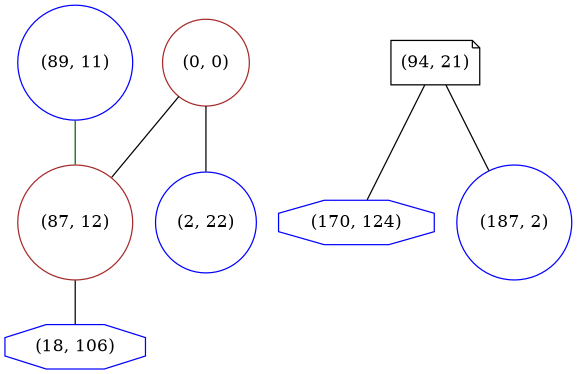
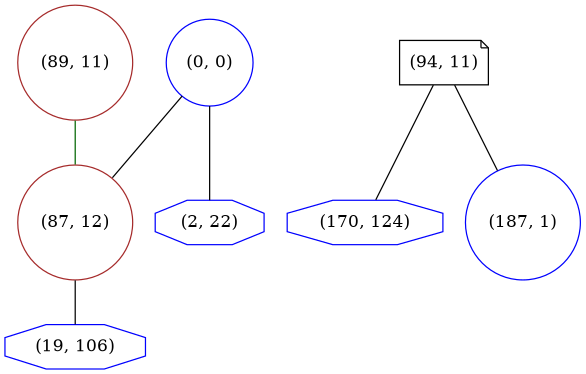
node "(89, 11)": color blue -> brown
node "(0, 0)": color brown -> blue
node "(94, 21)": label "(94, 21)" -> "(94, 11)"
node "(2, 22)": shape circle -> octagon
node "(187, 2)": label "(187, 2)" -> "(187, 1)"
node "(18, 106)": label "(18, 106)" -> "(19, 106)"
